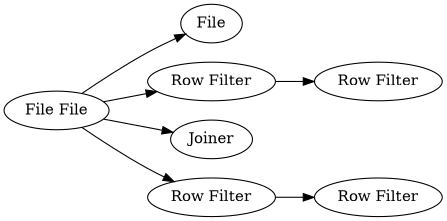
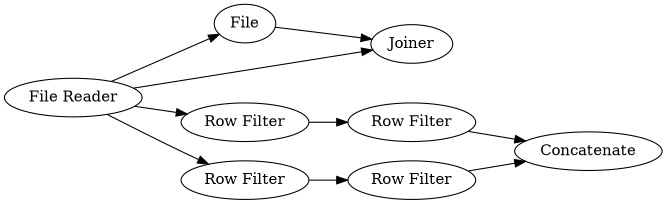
edge "File" -> "Joiner": added
node "File File": label "File File" -> "File Reader"
node "Concatenate": added
